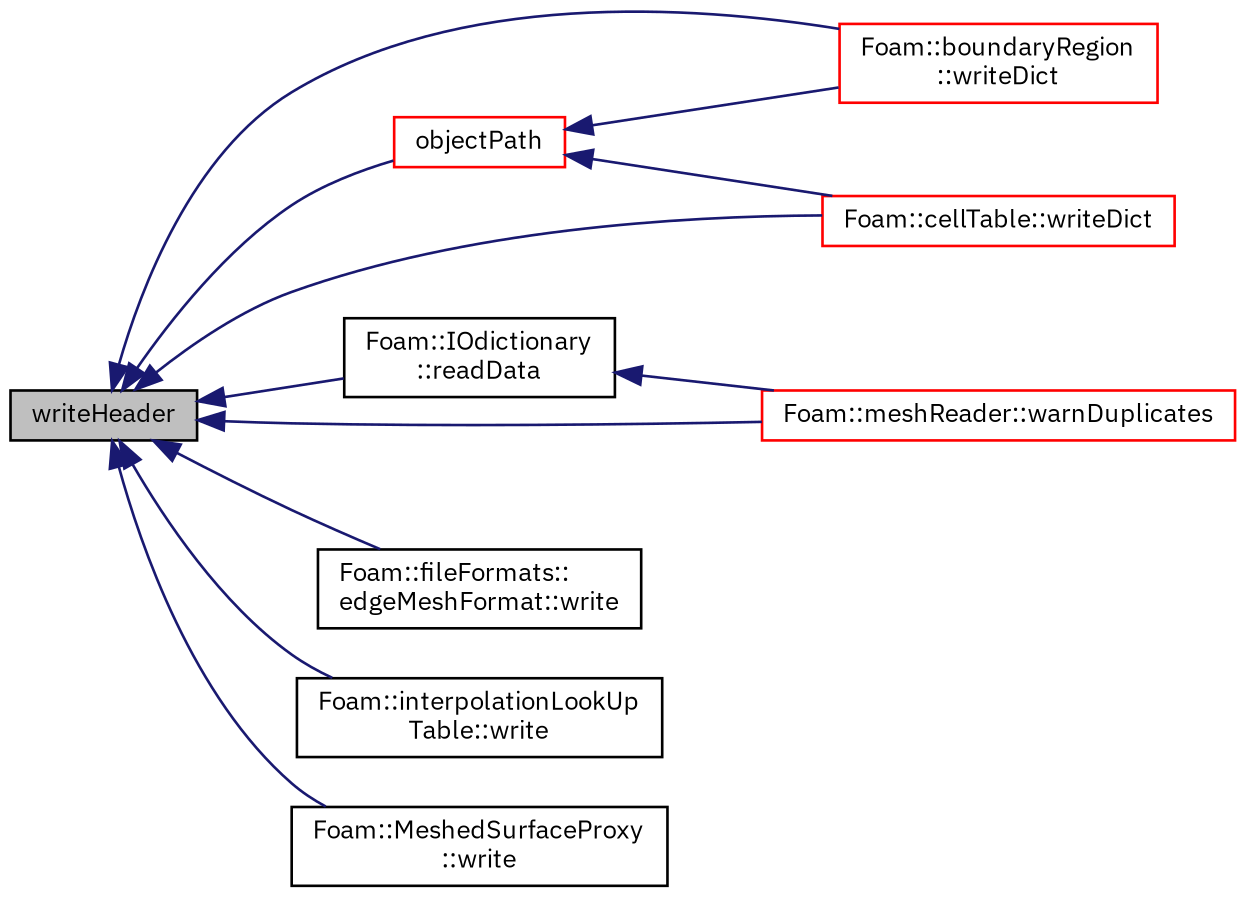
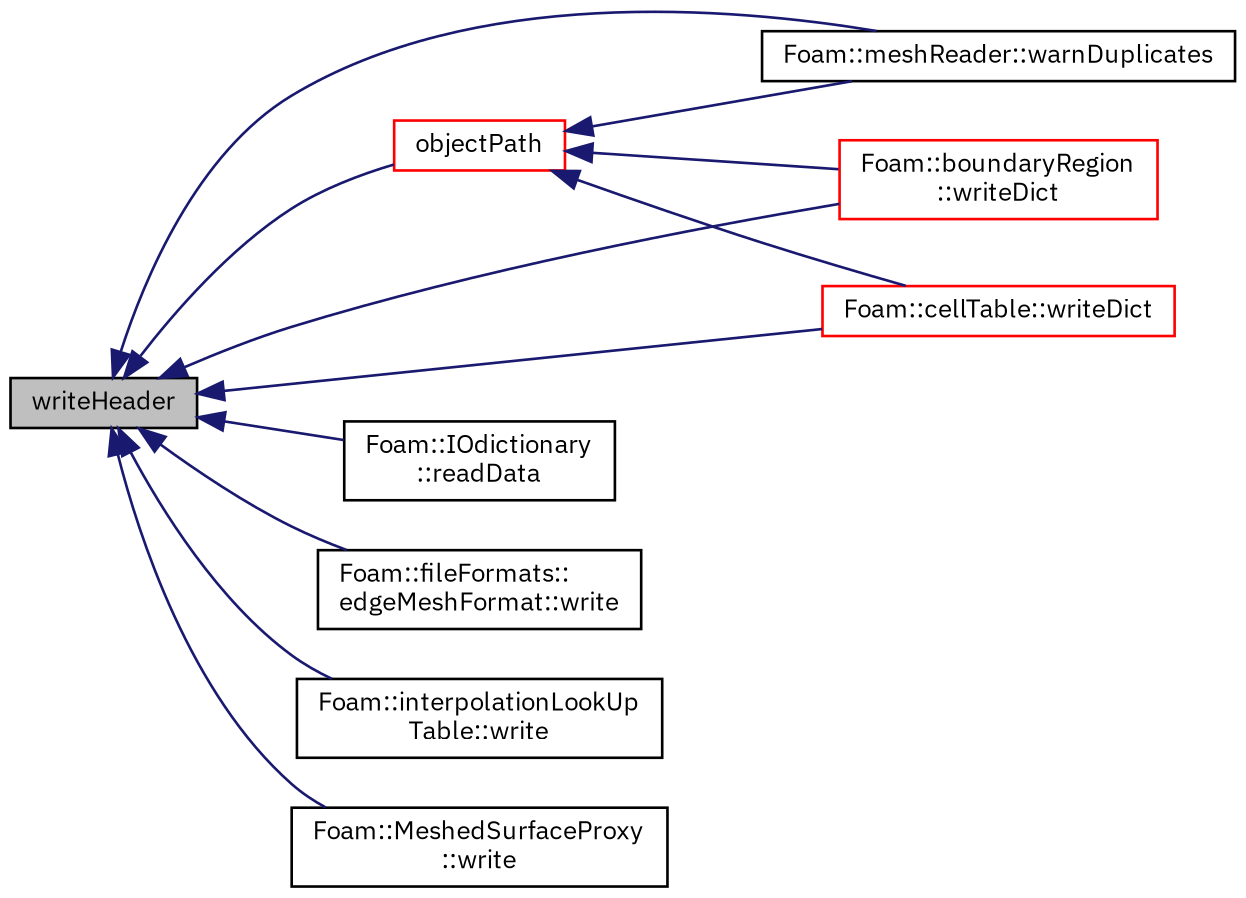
edge "Foam::meshReader::warnDuplicates" -> "Foam::IOdictionary ::readData": now "Foam::meshReader::warnDuplicates" -> "objectPath"
node "Foam::meshReader::warnDuplicates": color red -> black
